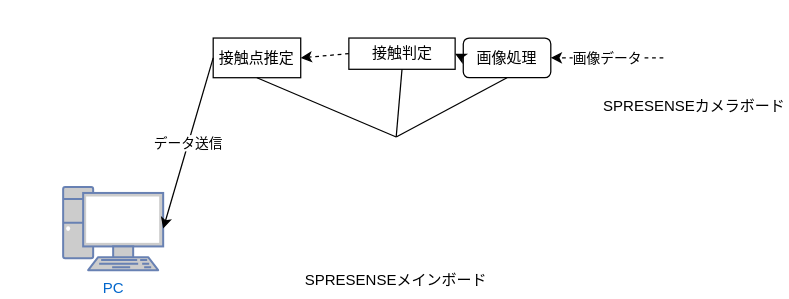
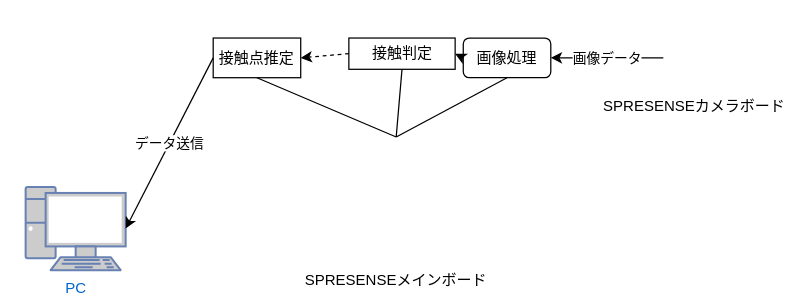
edge "SPRESENSEカメラボード" -> "画像処理": style dashed -> solid
node "PC": moved (113, 228) -> (76, 228)
